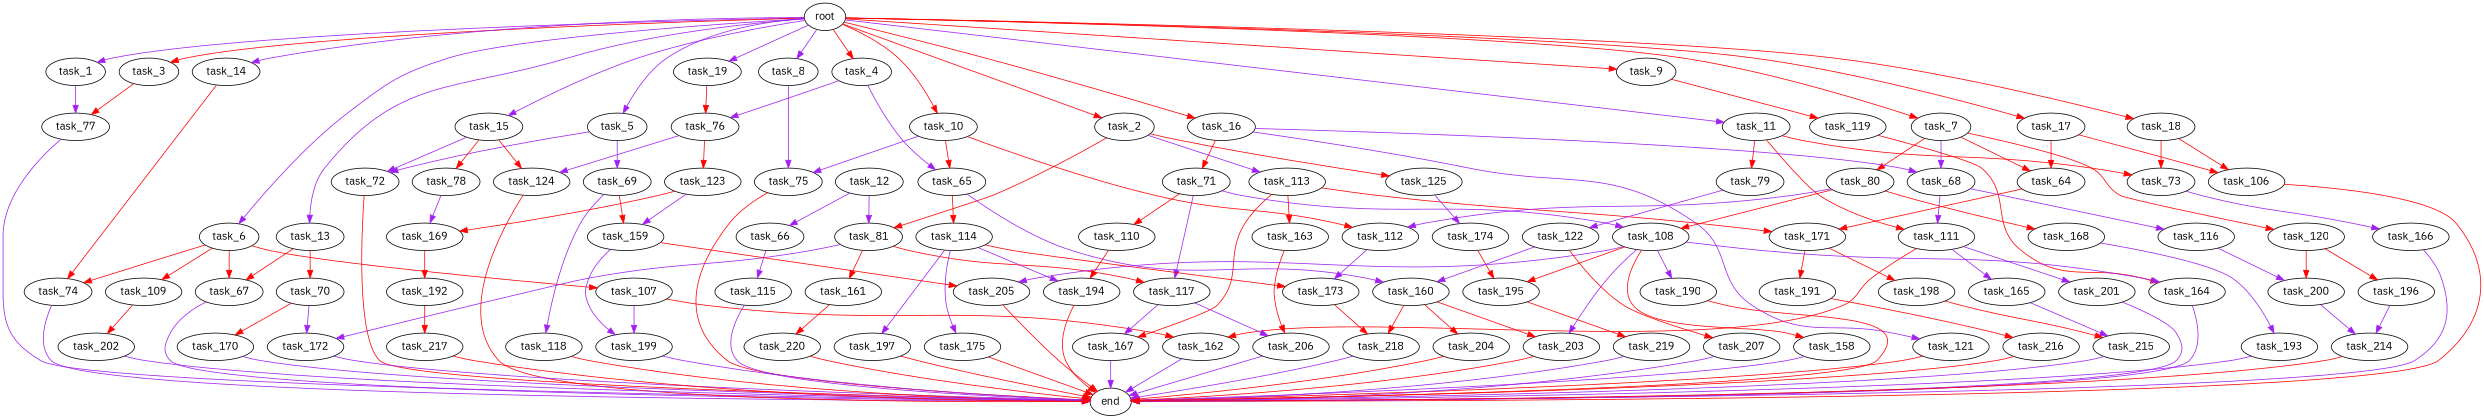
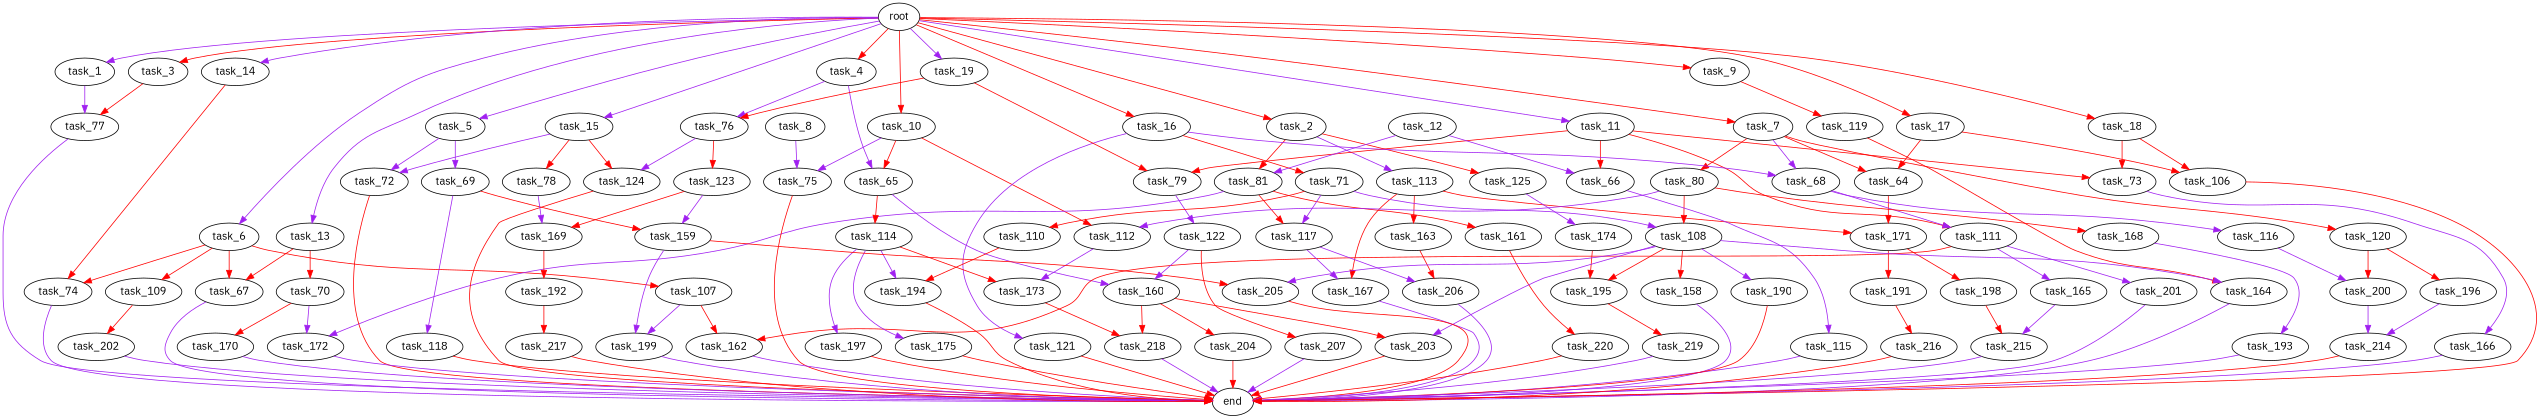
edge "root" -> "task_8": removed
edge "task_19" -> "task_79": added
edge "task_11" -> "task_66": added
